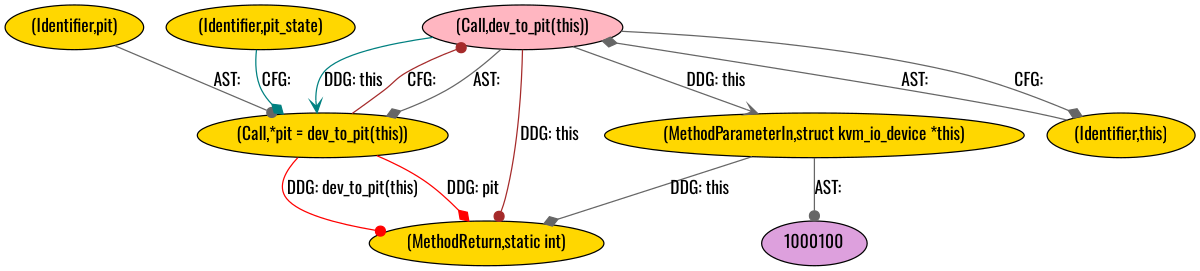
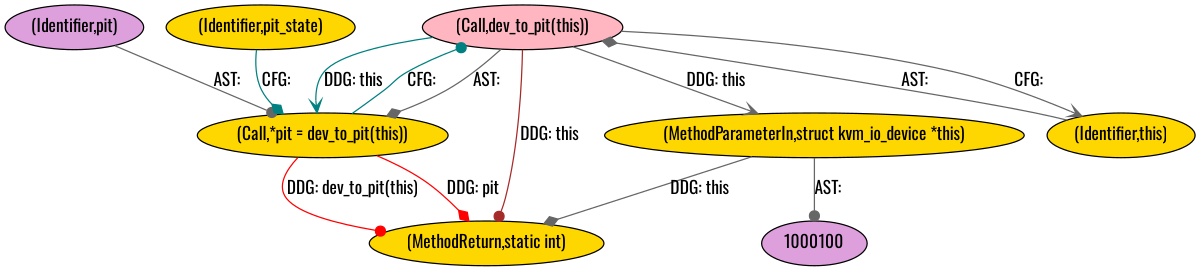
node "(Identifier,pit)": fillcolor gold -> plum
edge "(Call,dev_to_pit(this))" -> "(Identifier,this)": arrowhead diamond -> vee
edge "(Call,*pit = dev_to_pit(this))" -> "(Call,dev_to_pit(this))": color brown -> teal
